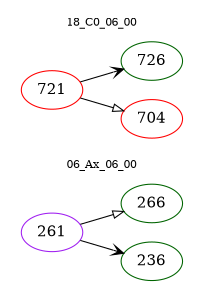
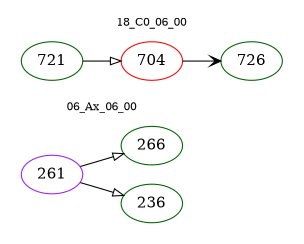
edge "721" -> "726": now "704" -> "726"
node "721": color red -> darkgreen
edge "261" -> "236": arrowhead vee -> onormal
